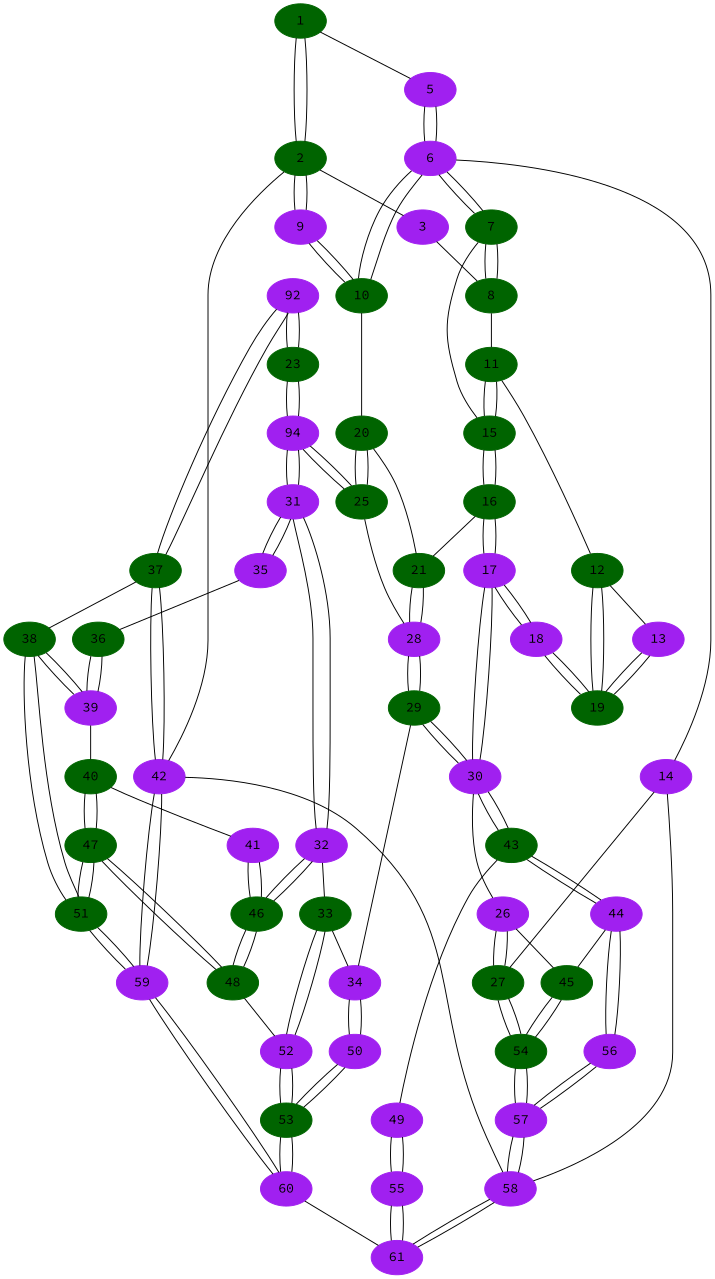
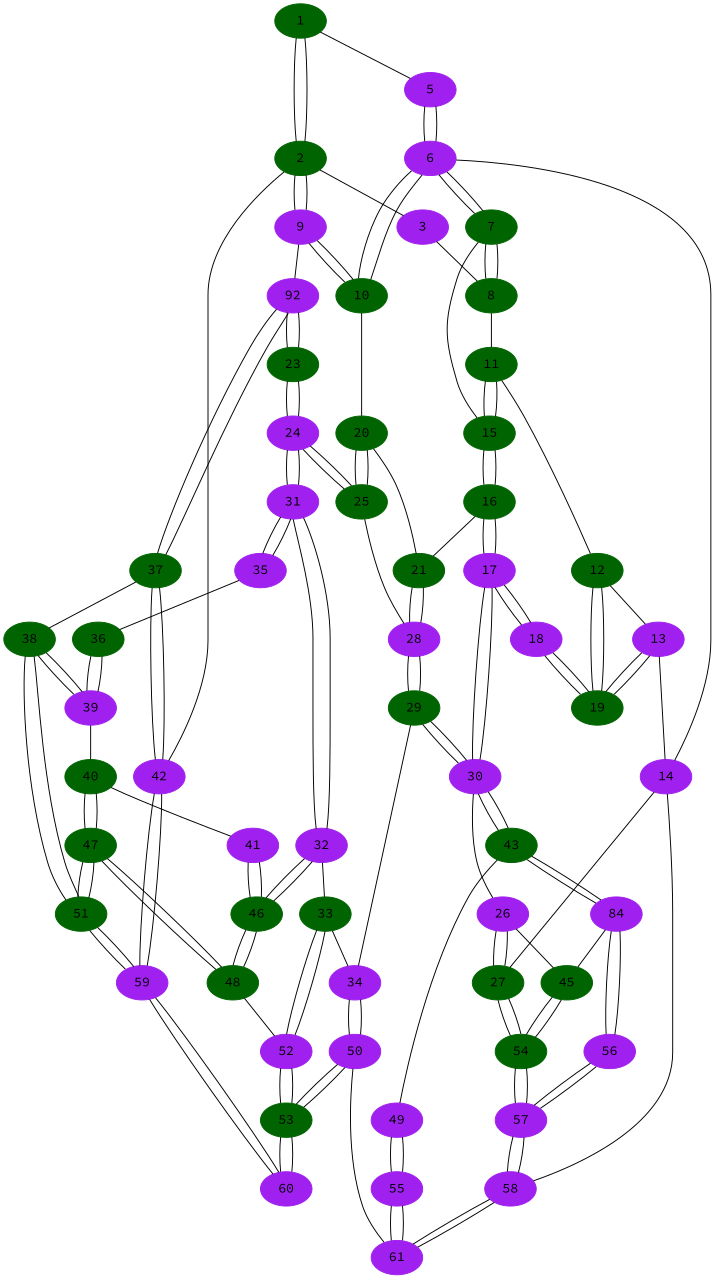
edge "9" -- "92": added
node "94": label "94" -> "24"
edge "13" -- "14": added
edge "42" -- "58": removed
node "44": label "44" -> "84"
edge "60" -- "61": now "50" -- "61"
